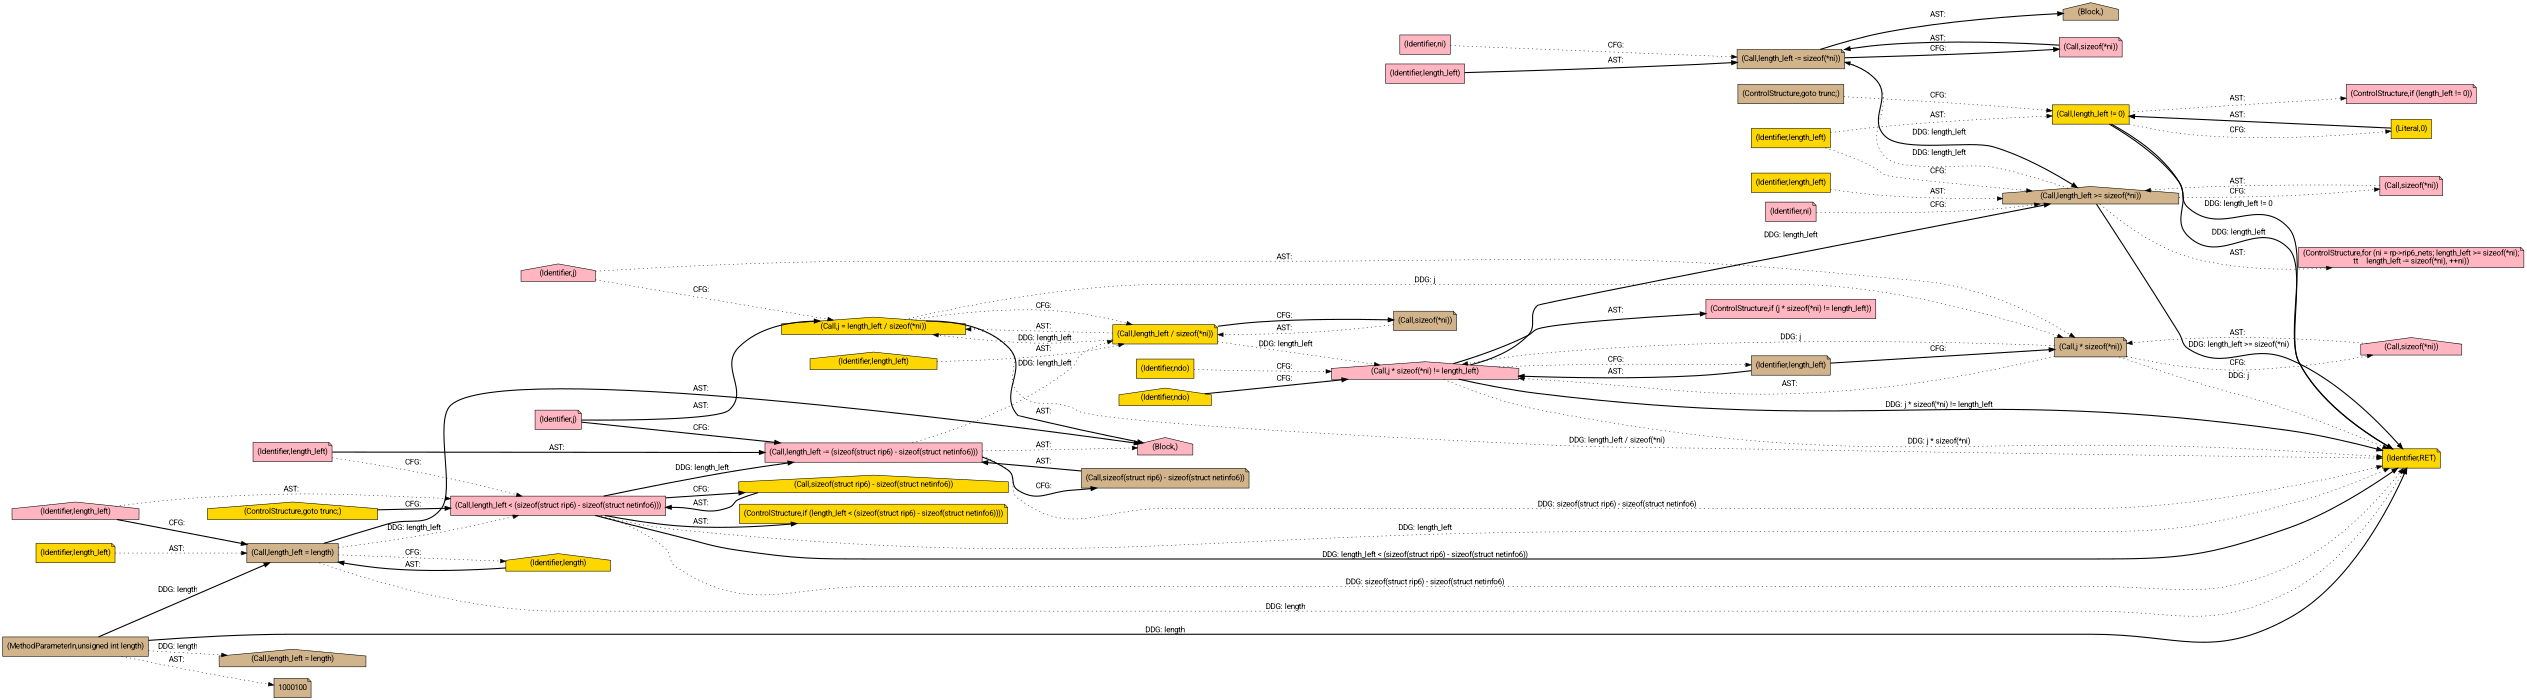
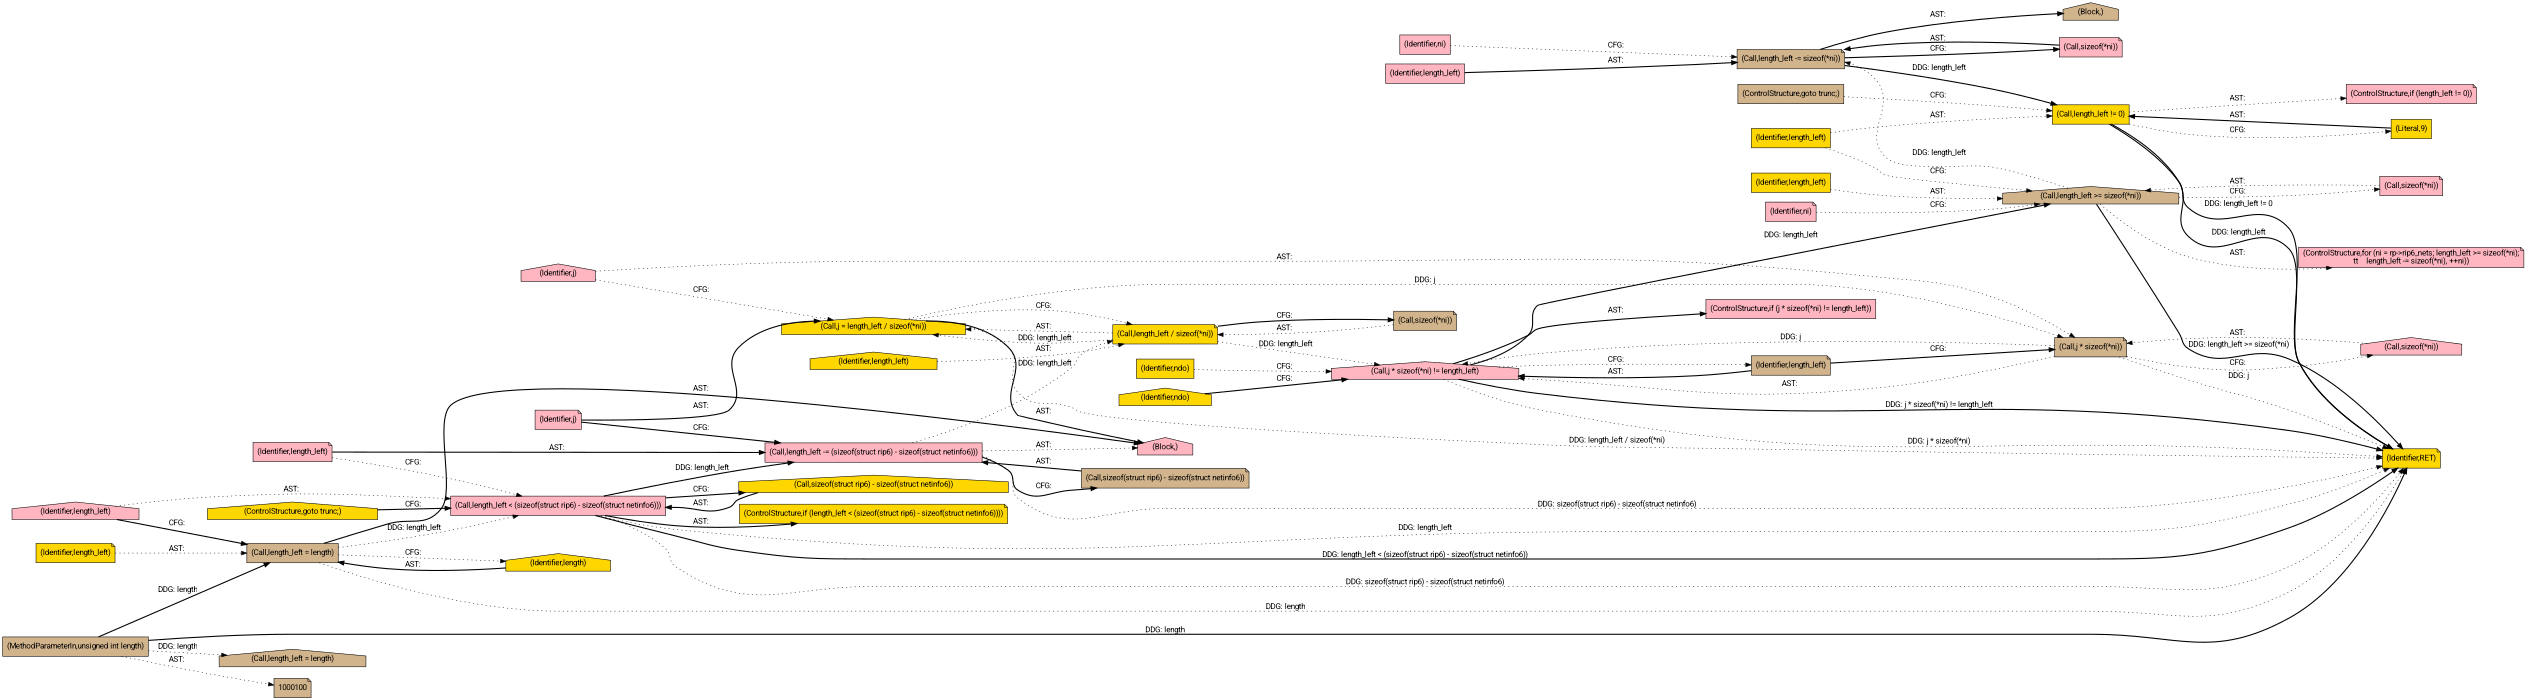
node "(Literal,0)": label "(Literal,0)" -> "(Literal,9)"
edge "(Call,length_left -= sizeof(*ni))" -> "(Call,length_left >= sizeof(*ni))": now "(Call,length_left -= sizeof(*ni))" -> "(Call,length_left != 0)"
